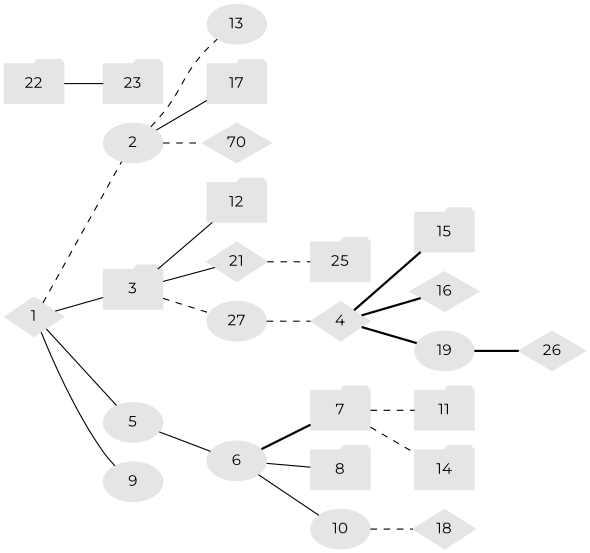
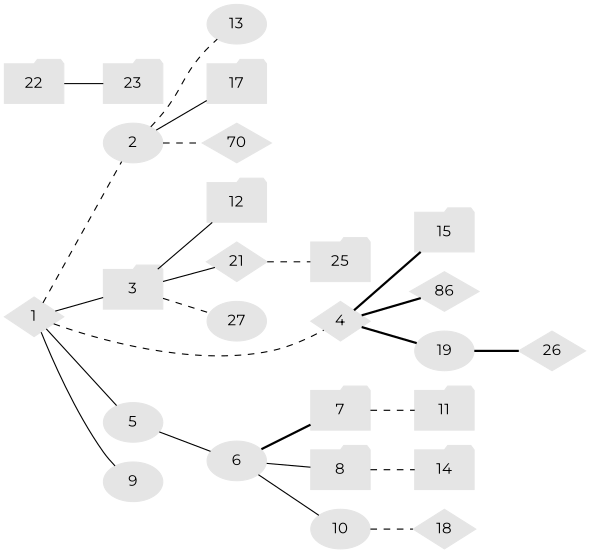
node "16": label "16" -> "86"
edge "27" -- "4": now "1" -- "4"
edge "7" -- "14": now "8" -- "14"
